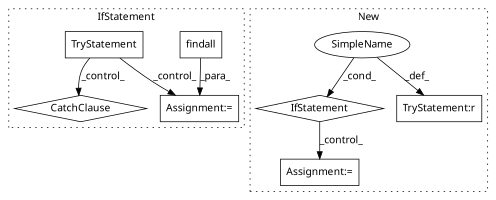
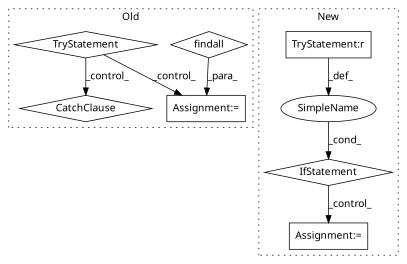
cluster "IfStatement": label "IfStatement" -> "Old"
node "TryStatement": shape box -> diamond
node "findall": shape box -> diamond
edge "SimpleName" -> "TryStatement:r": reversed
